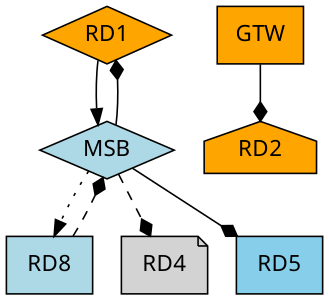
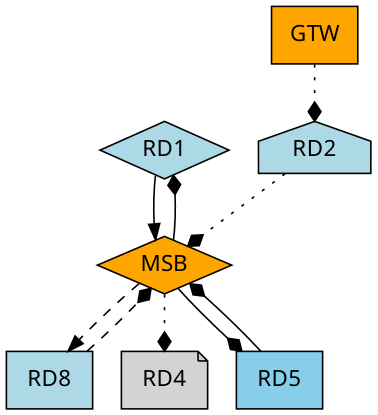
node "RD1": fillcolor orange -> lightblue
edge "GTW" -> "RD2": style solid -> dotted
node "MSB": fillcolor lightblue -> orange
node "RD2": fillcolor orange -> lightblue
edge "MSB" -> "RD8": style dotted -> dashed
edge "MSB" -> "RD4": style dashed -> dotted
edge "RD2" -> "MSB": added
edge "RD5" -> "MSB": added
